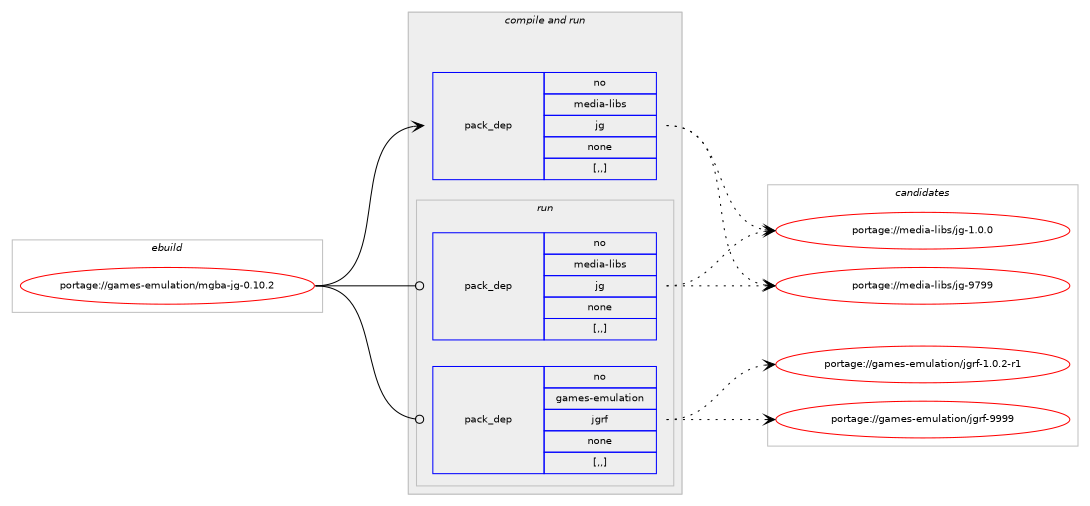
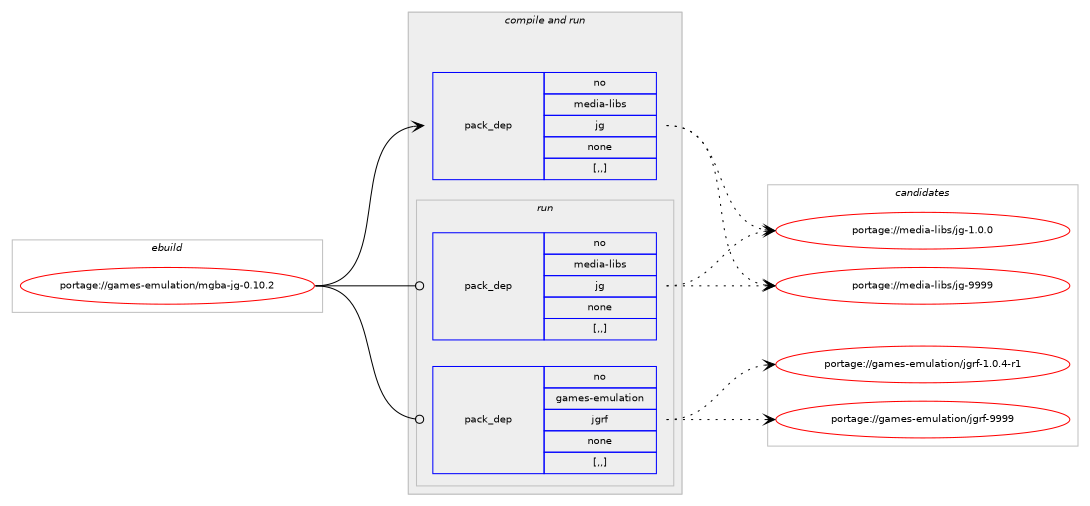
node "portage://media-libs/jg-9799": label "portage://media-libs/jg-9799" -> "portage://media-libs/jg-9999"
node "portage://games-emulation/jgrf-1.0.2-r1": label "portage://games-emulation/jgrf-1.0.2-r1" -> "portage://games-emulation/jgrf-1.0.4-r1"
